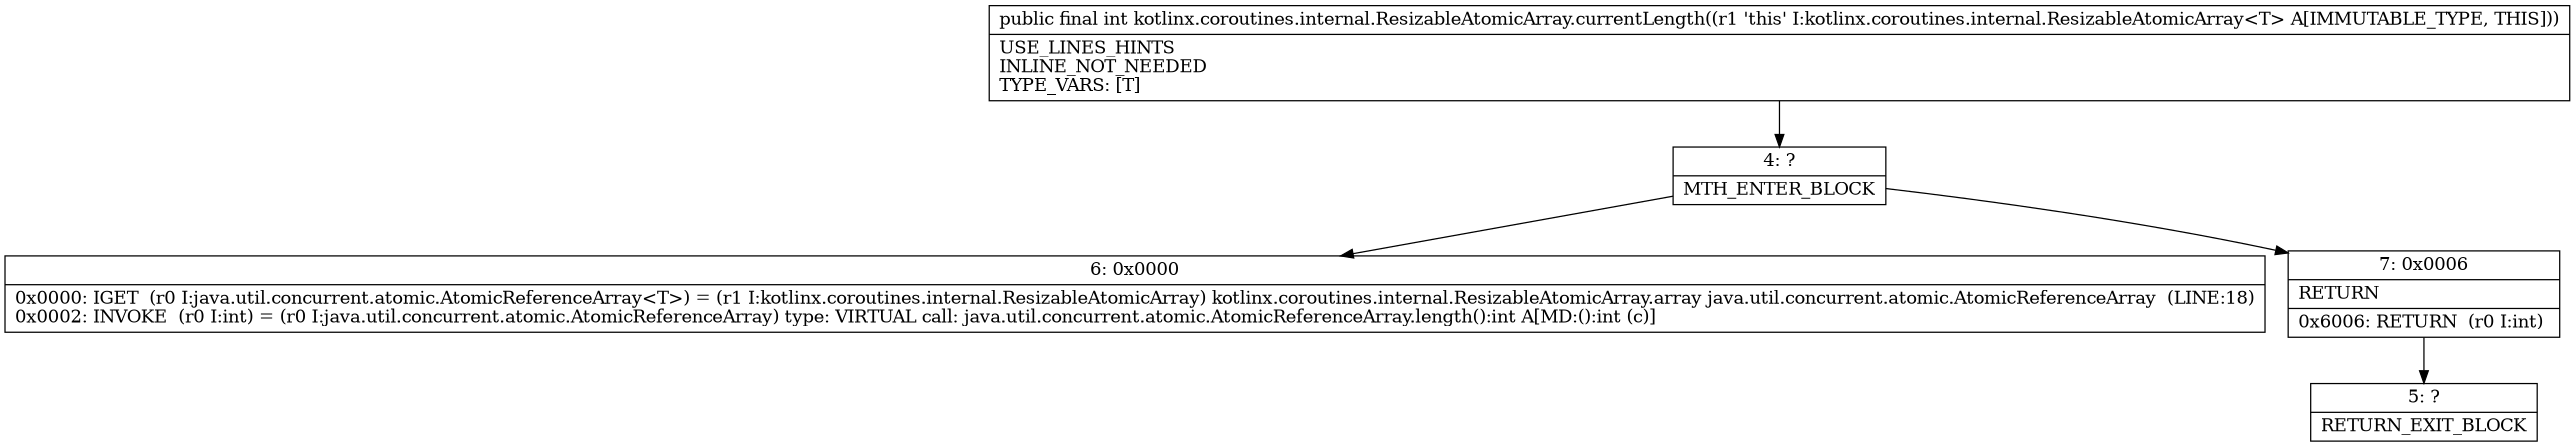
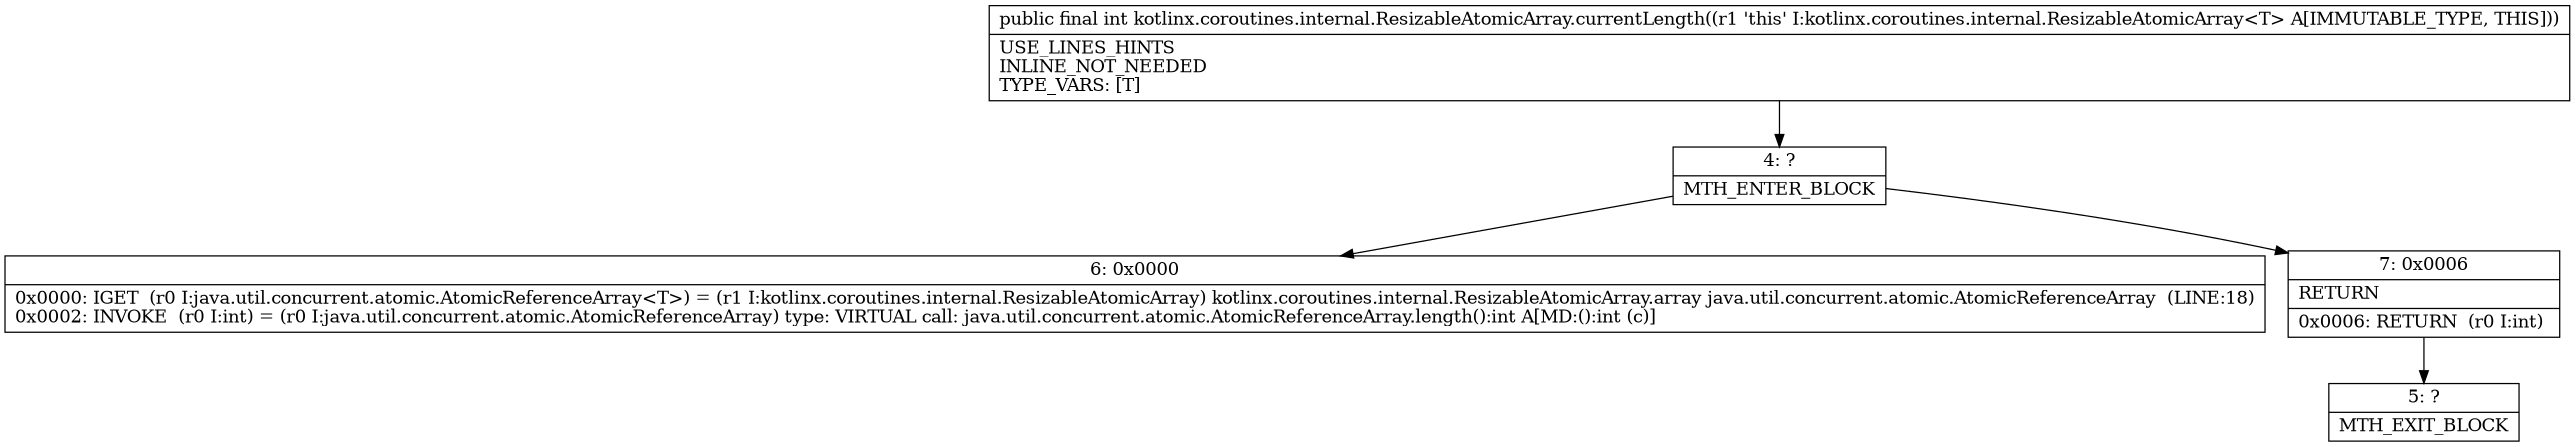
node "7: 0x0006": text "0x6006: RETURN  (r0 I:int)" -> "0x0006: RETURN  (r0 I:int)"
node "5: ?": text "RETURN_EXIT_BLOCK" -> "MTH_EXIT_BLOCK"
